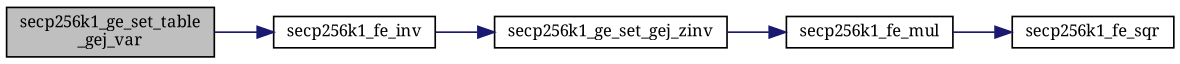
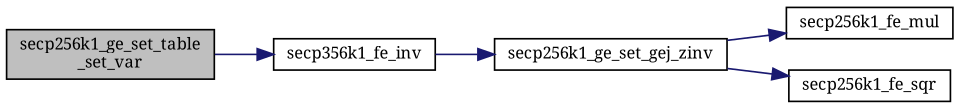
node "secp256k1_ge_set_table _gej_var": label "secp256k1_ge_set_table _gej_var" -> "secp256k1_ge_set_table _set_var"
node "secp256k1_fe_inv": label "secp256k1_fe_inv" -> "secp356k1_fe_inv"
edge "secp256k1_fe_mul" -> "secp256k1_fe_sqr": now "secp256k1_ge_set_gej_zinv" -> "secp256k1_fe_sqr"
